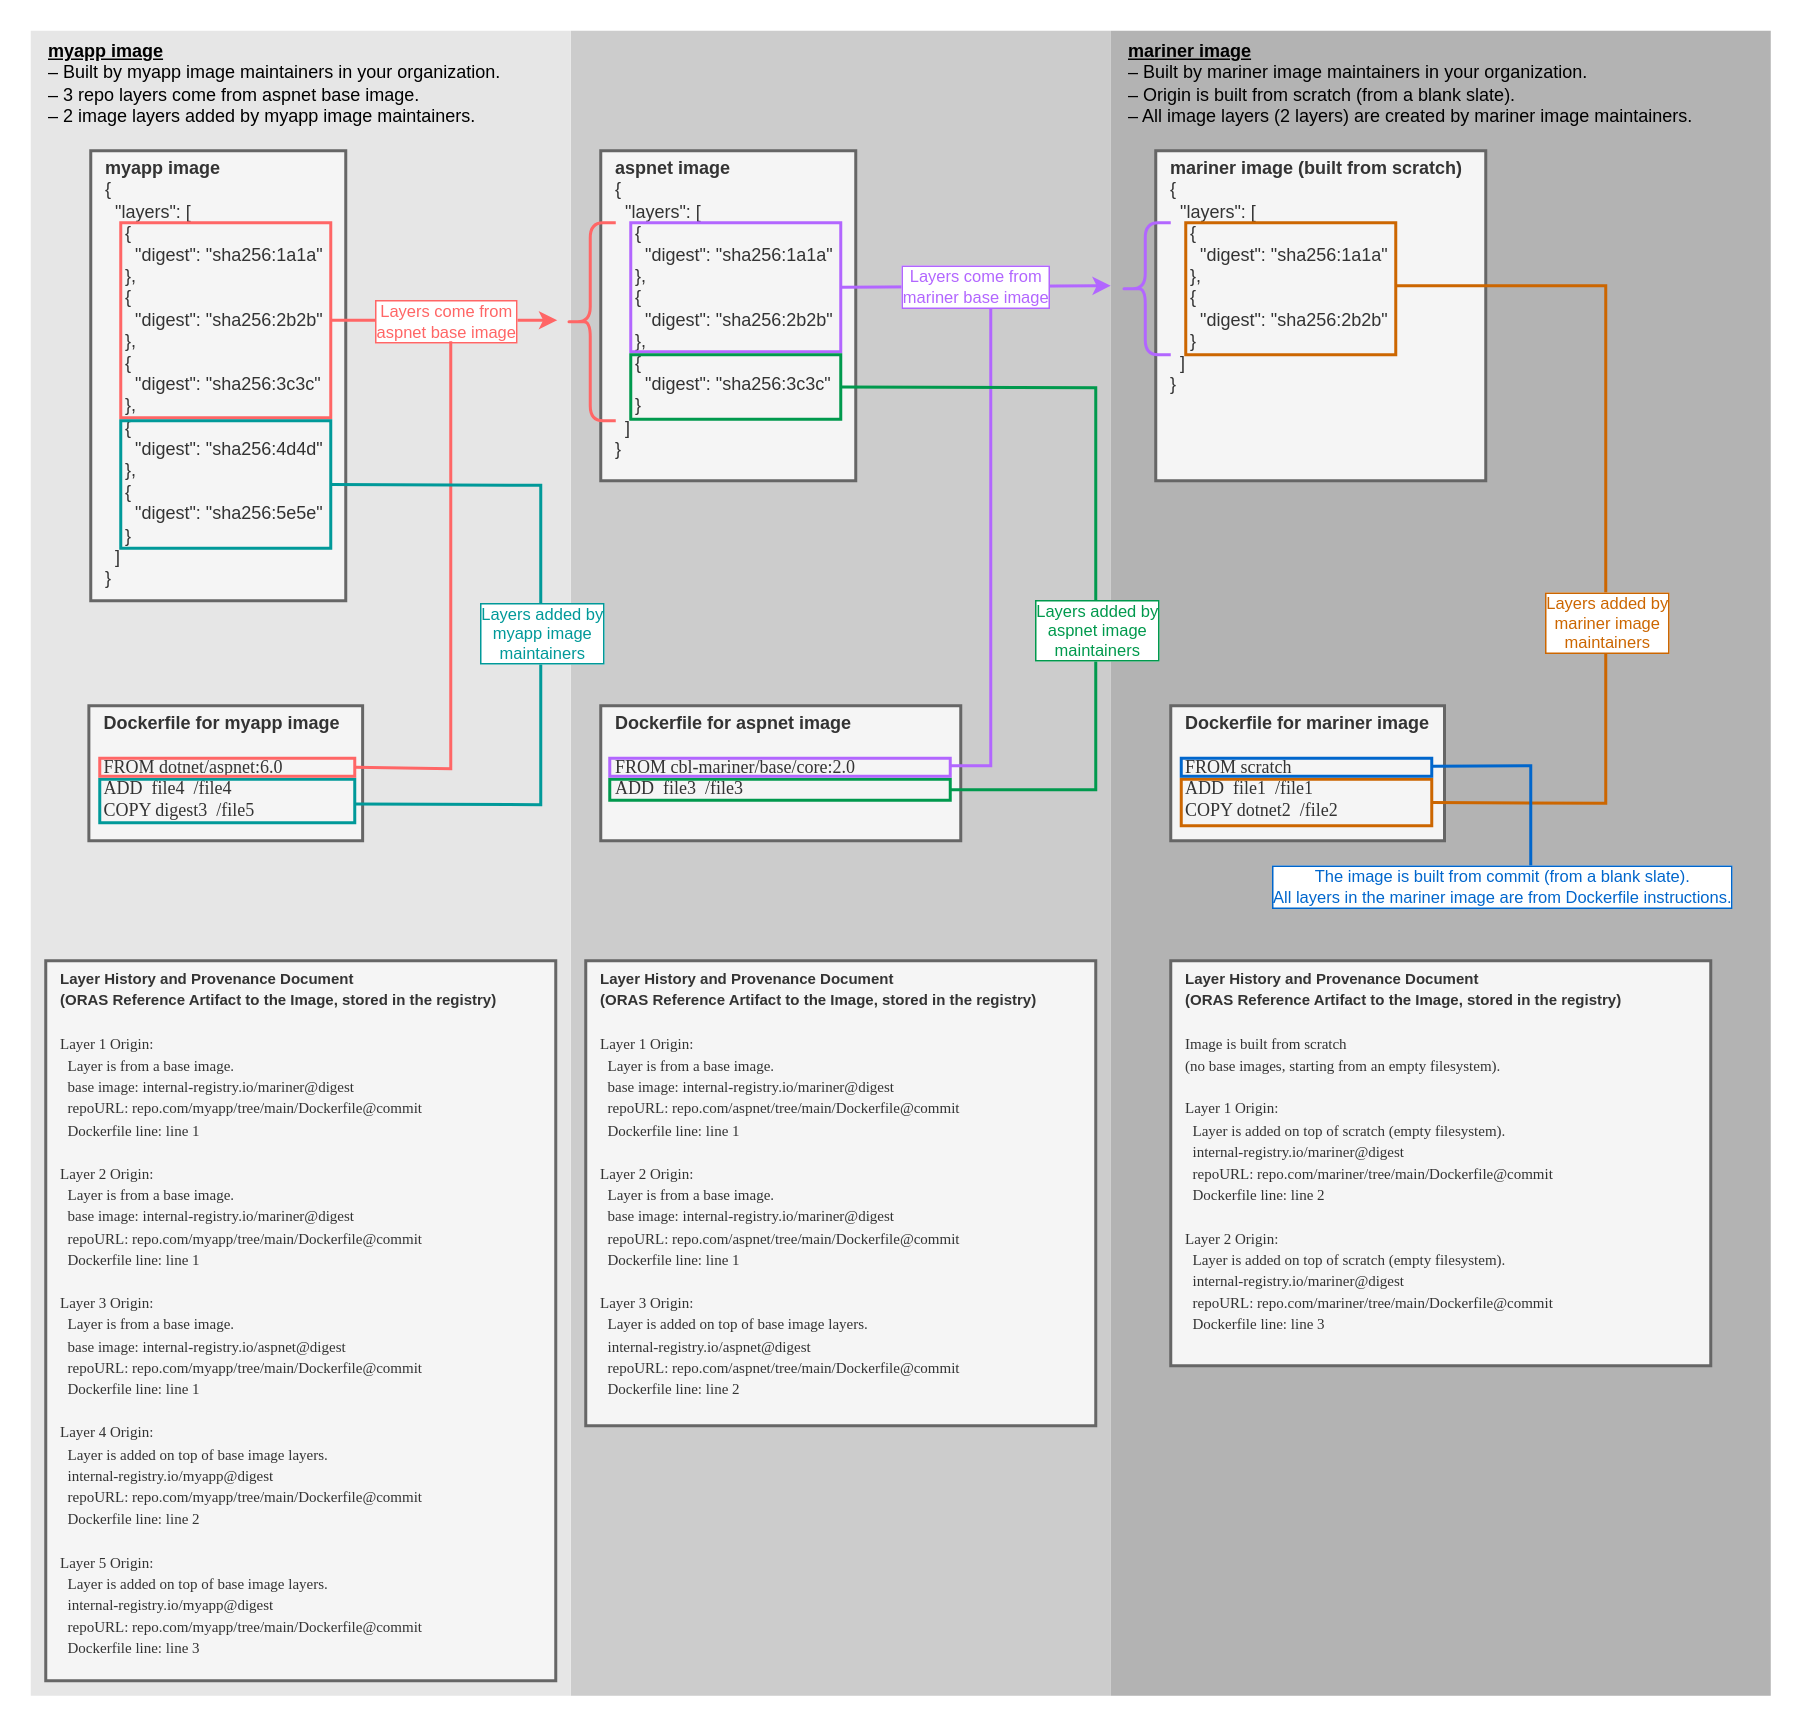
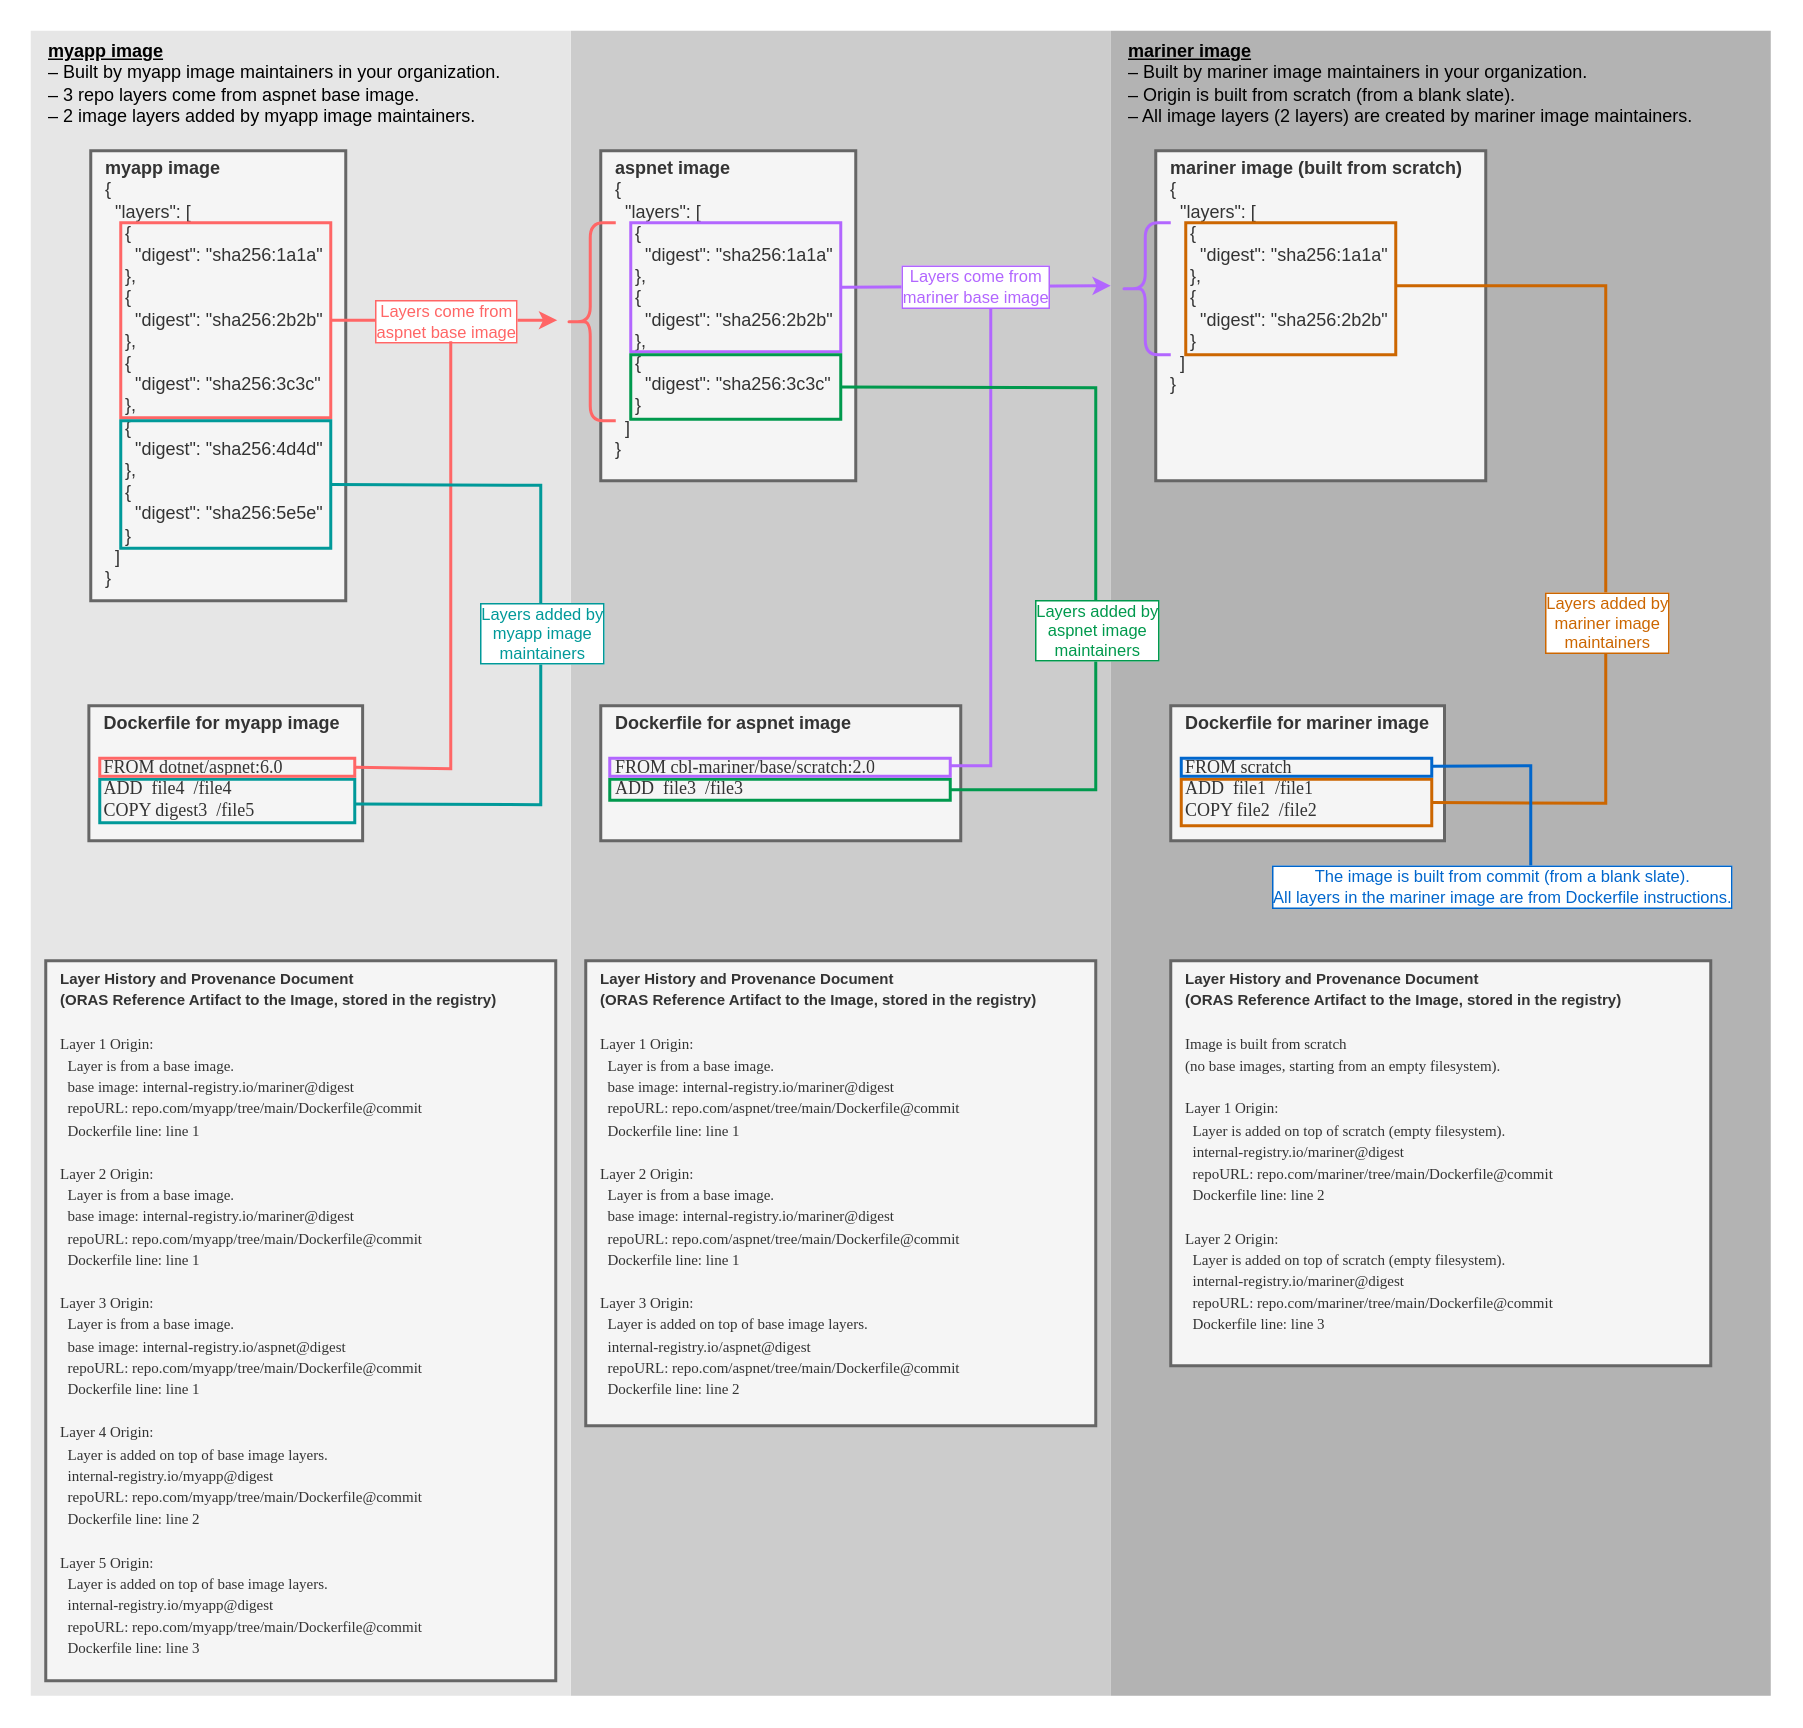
node "Dockerfile for aspnet image FROM cbl-mariner/base/core:2.0 ADD file3 /file3": label "Dockerfile for aspnet image FROM cbl-mariner/base/core:2.0 ADD file3 /file3" -> "Dockerfile for aspnet image FROM cbl-mariner/base/scratch:2.0 ADD file3 /file3"
node "Dockerfile for mariner image FROM scratch ADD file1 /file1 COPY dotnet2 /file2": label "Dockerfile for mariner image FROM scratch ADD file1 /file1 COPY dotnet2 /file2" -> "Dockerfile for mariner image FROM scratch ADD file1 /file1 COPY file2 /file2"
